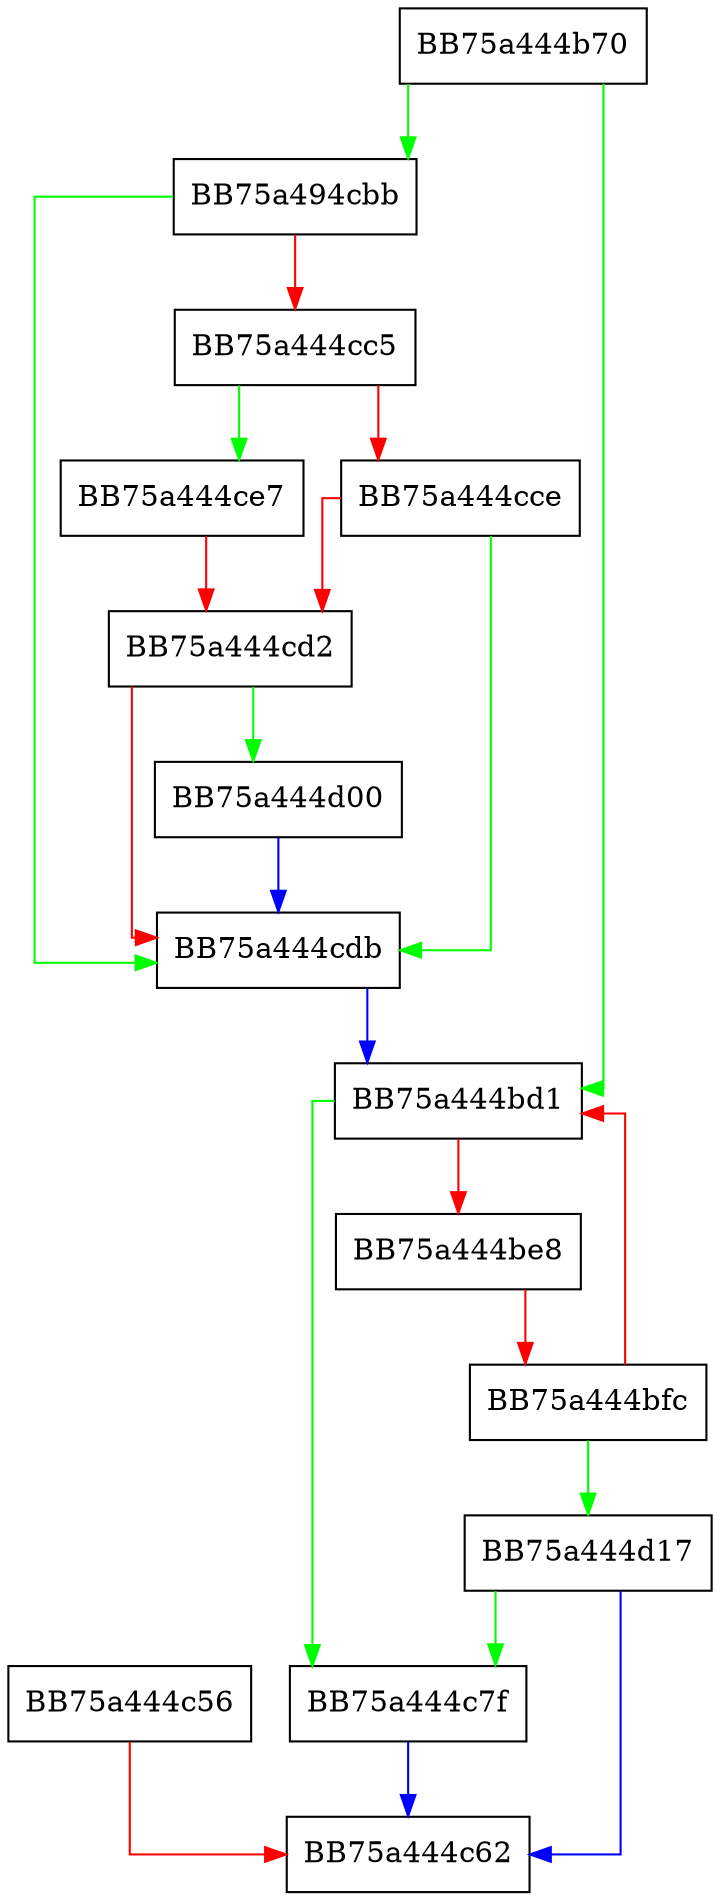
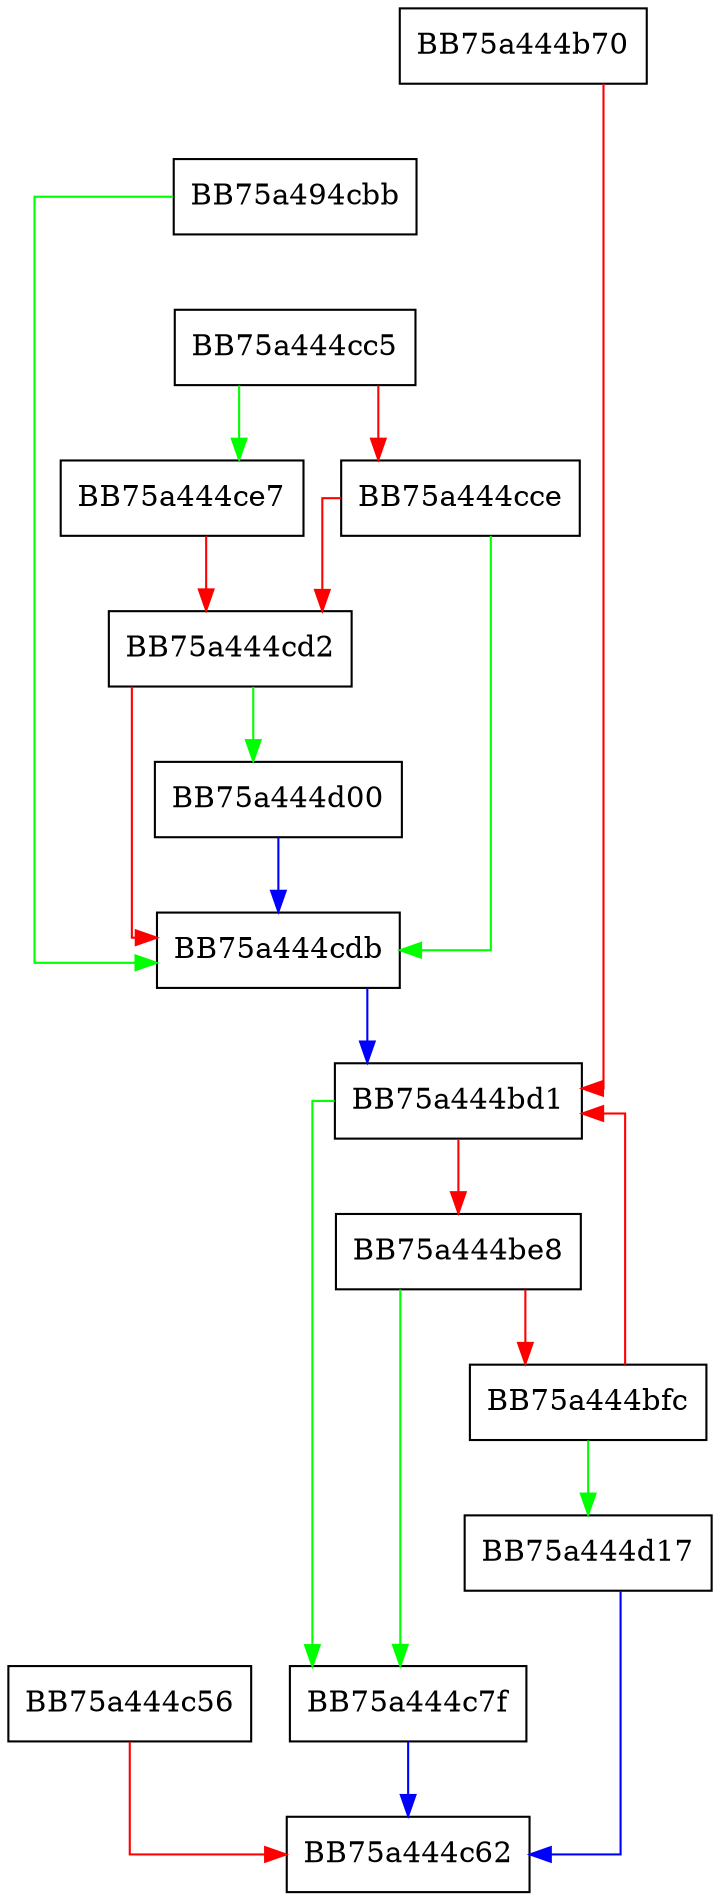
edge "BB75a444b70" -> "BB75a494cbb": removed
edge "BB75a494cbb" -> "BB75a444cc5": removed
edge "BB75a444b70" -> "BB75a444bd1": color green -> red
edge "BB75a444d17" -> "BB75a444c7f": now "BB75a444be8" -> "BB75a444c7f"
